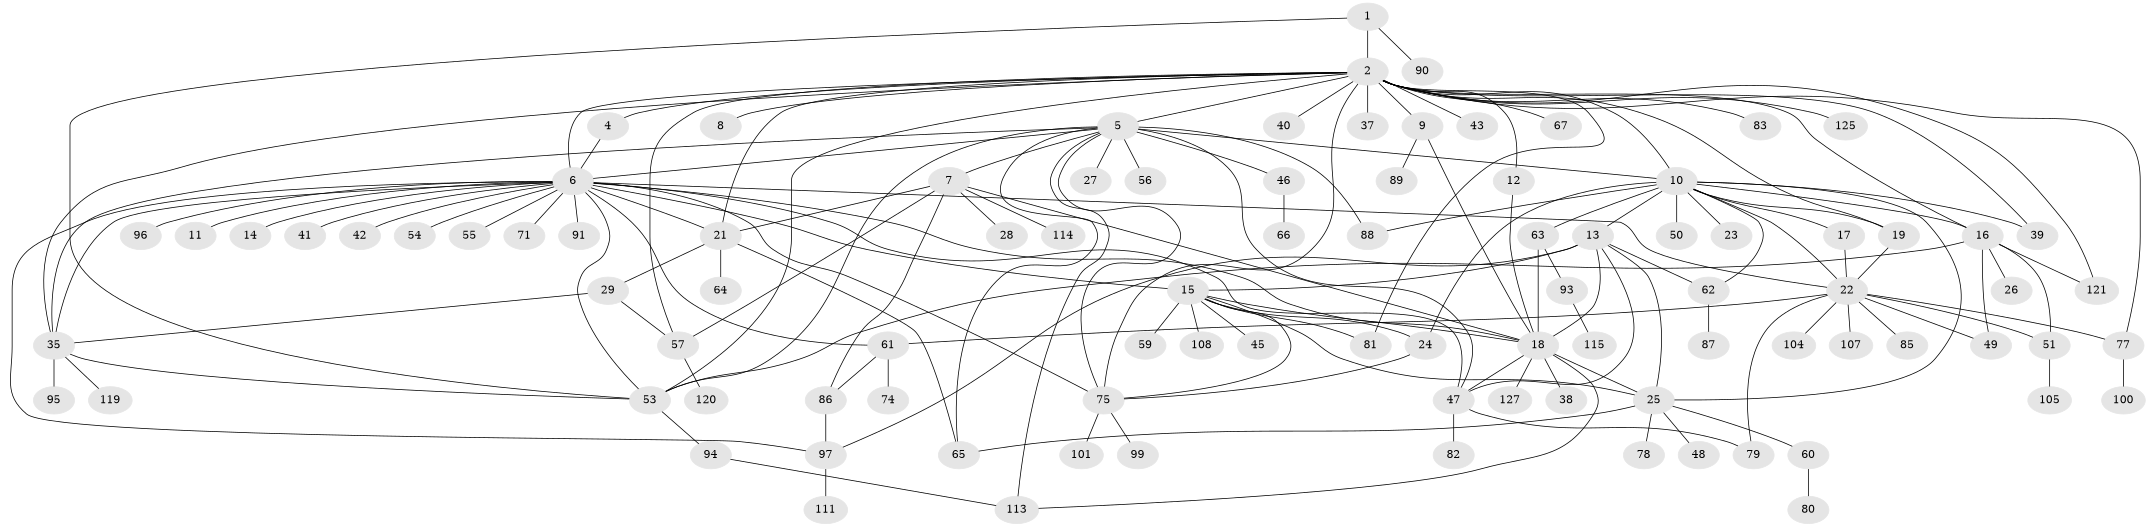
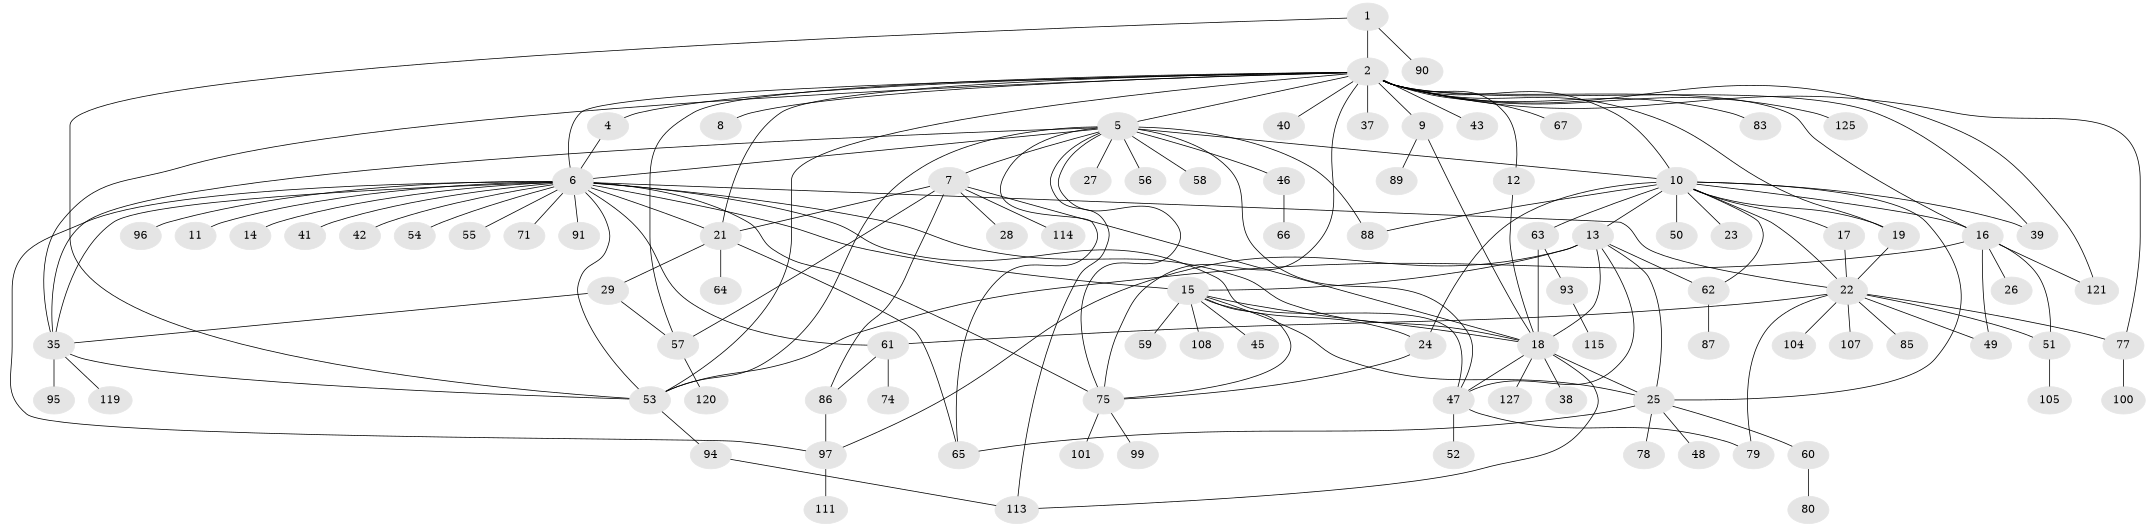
node "58": added
node "81": removed
node "82": label "82" -> "52"
